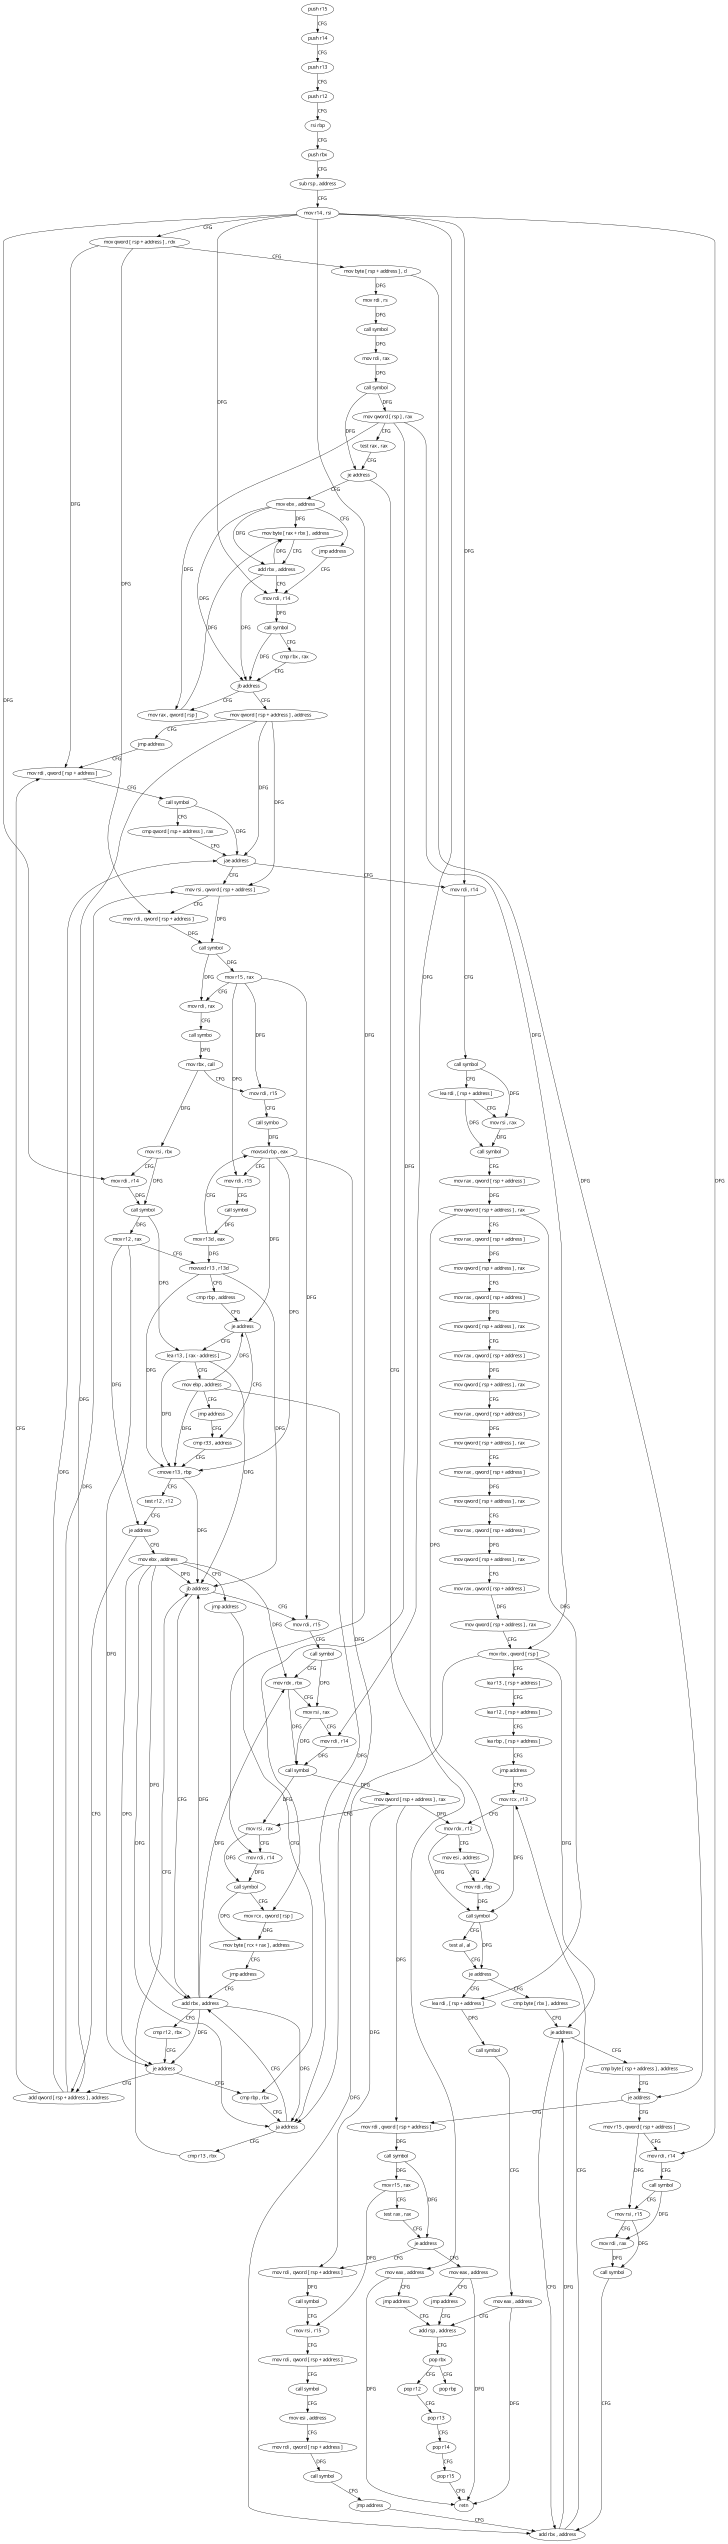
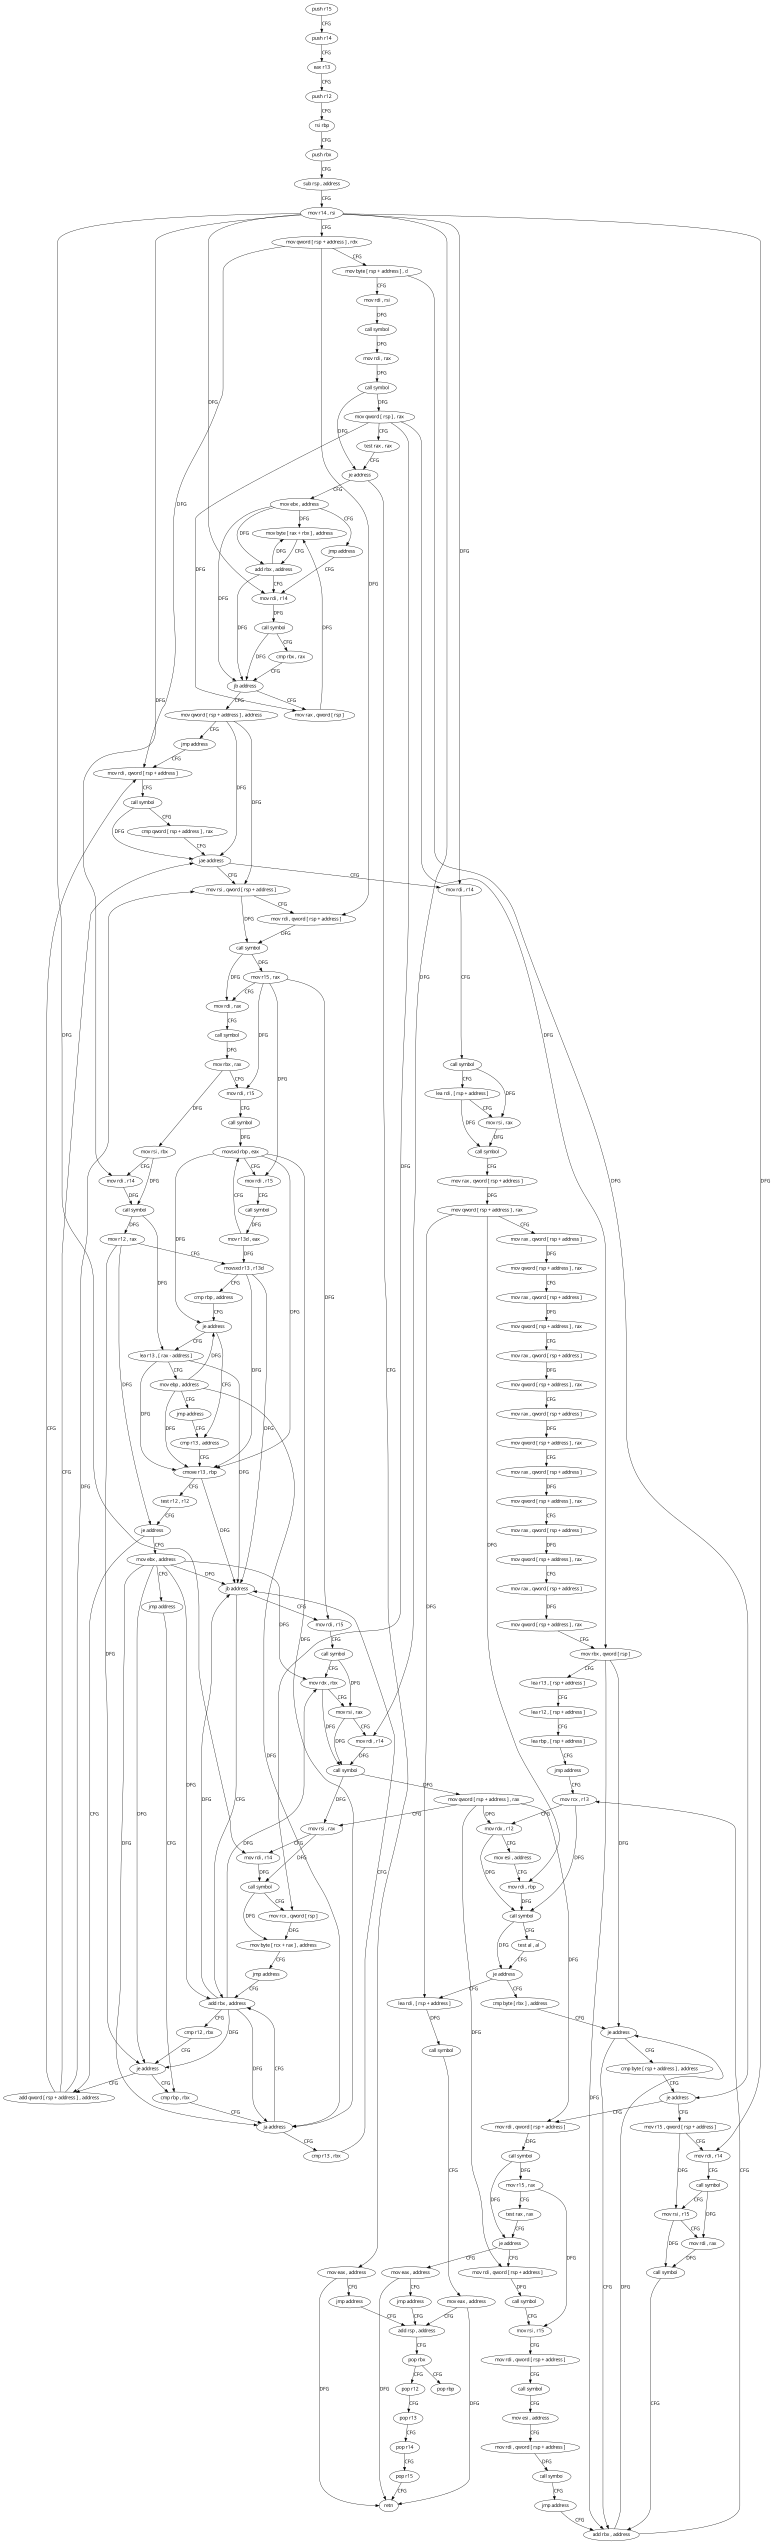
node "push r13": label "push r13" -> "eax r13"
edge "mov byte [ rsp + address ] , cl" -> "mov rdi , rsi": label "DFG" -> "CFG"
node "mov rbx , call": label "mov rbx , call" -> "mov rbx , rax"
edge "mov qword [ rsp + address ] , address" -> "add qword [ rsp + address ] , address": removed, label "DFG"
node "cmp r33 , address": label "cmp r33 , address" -> "cmp r13 , address"
edge "add qword [ rsp + address ] , address" -> "jae address": label "DFG" -> "CFG"
